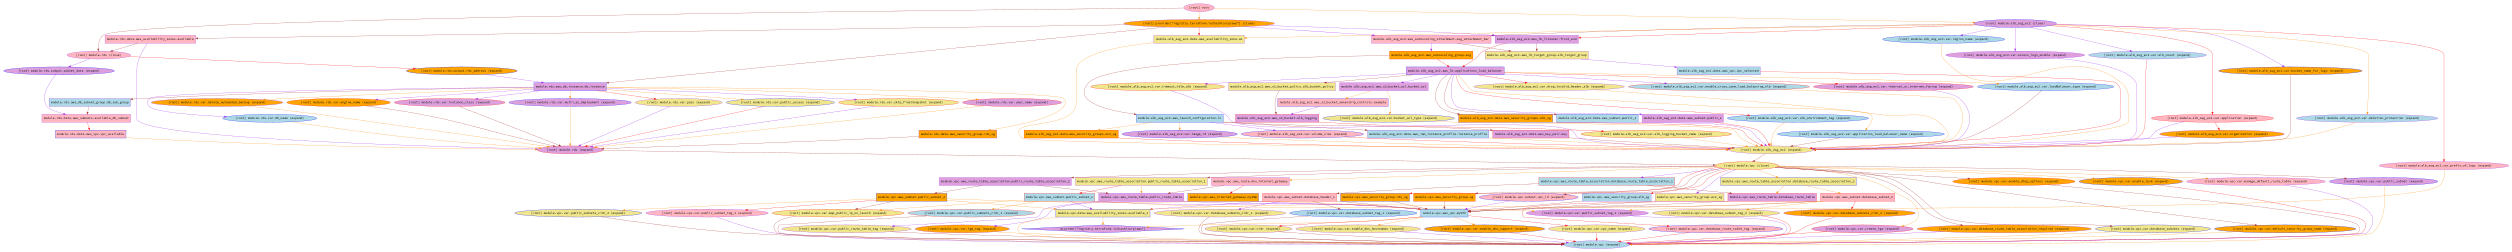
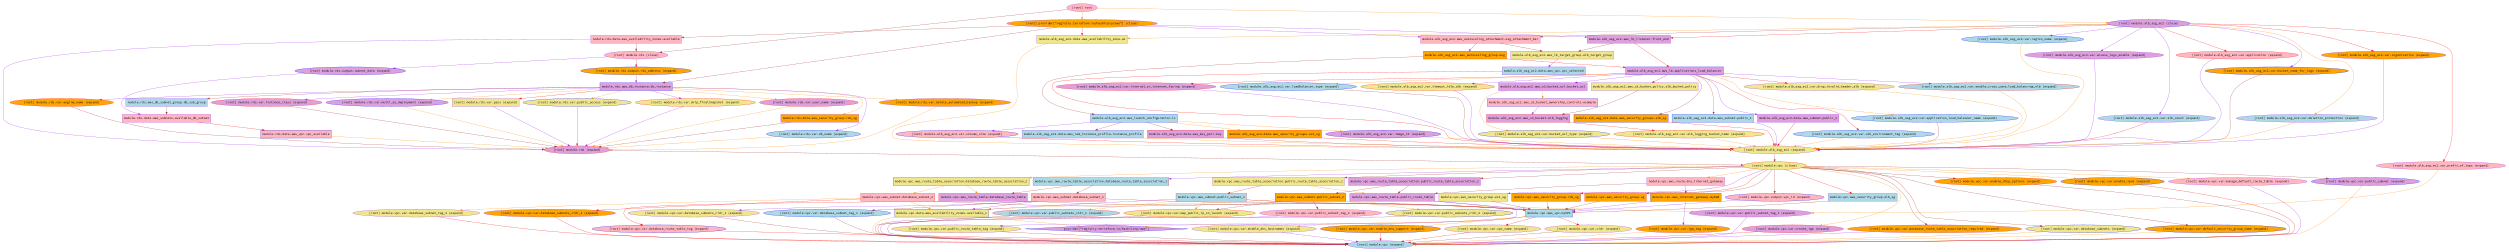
node "[root] module.rds.var.pass (expand)": shape ellipse -> box
edge "[root] module.alb_asg_ec2.var.application (expand)" -> "[root] module.alb_asg_ec2.var.organization (expand)": now "[root] module.alb_asg_ec2 (close)" -> "[root] module.alb_asg_ec2.var.organization (expand)"
node "module.vpc.aws_subnet.database_header_1": label "module.vpc.aws_subnet.database_header_1" -> "module.vpc.aws_subnet.database_subnet_1"
